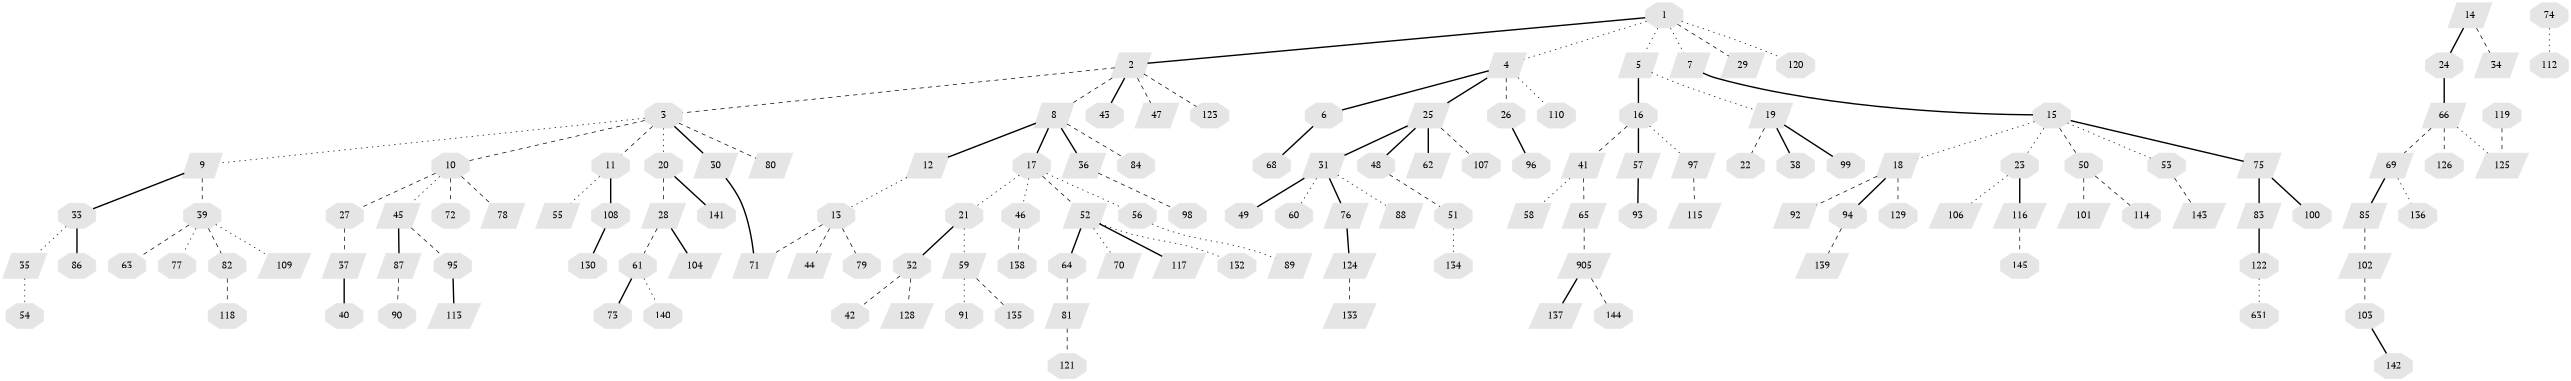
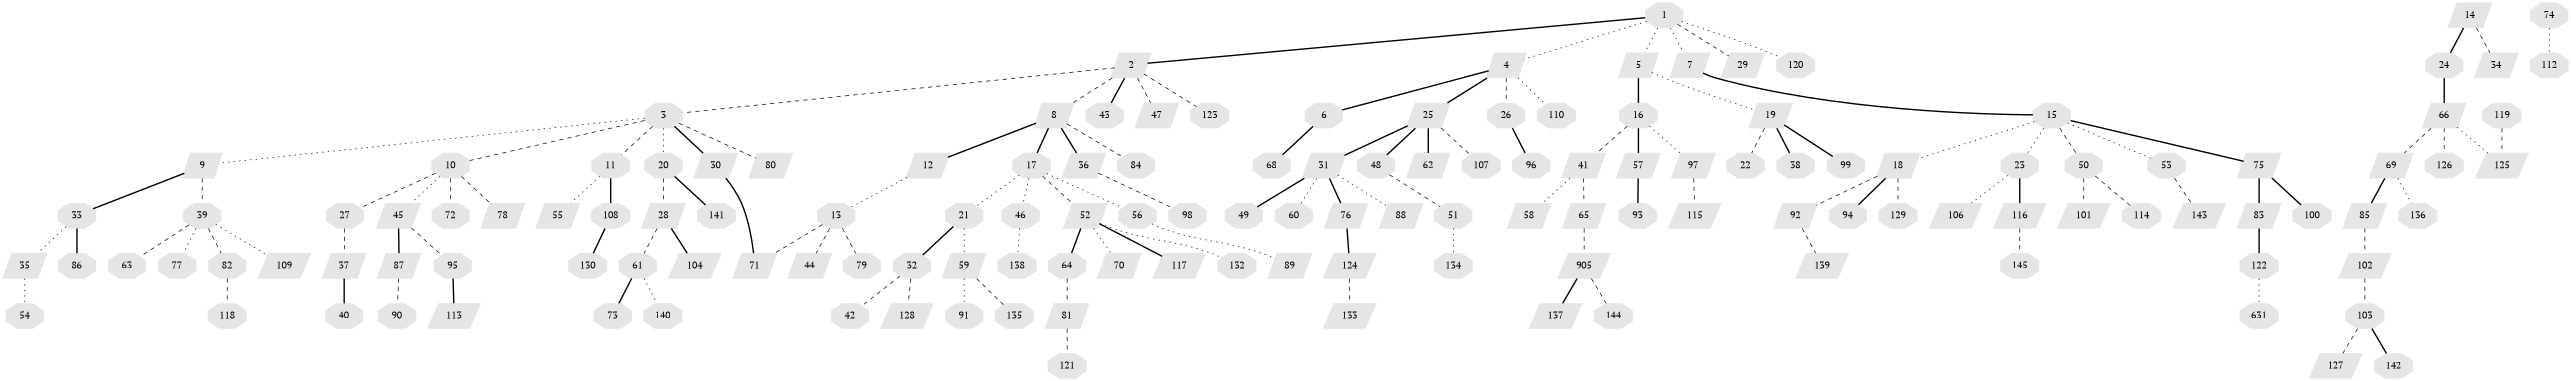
edge "46" -- "138": style dashed -> dotted
edge "94" -- "139": now "92" -- "139"
node "127": added
